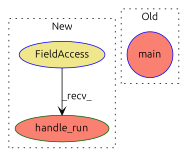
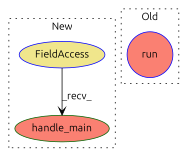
node "main": label "main" -> "run"
node "handle_run": label "handle_run" -> "handle_main"
